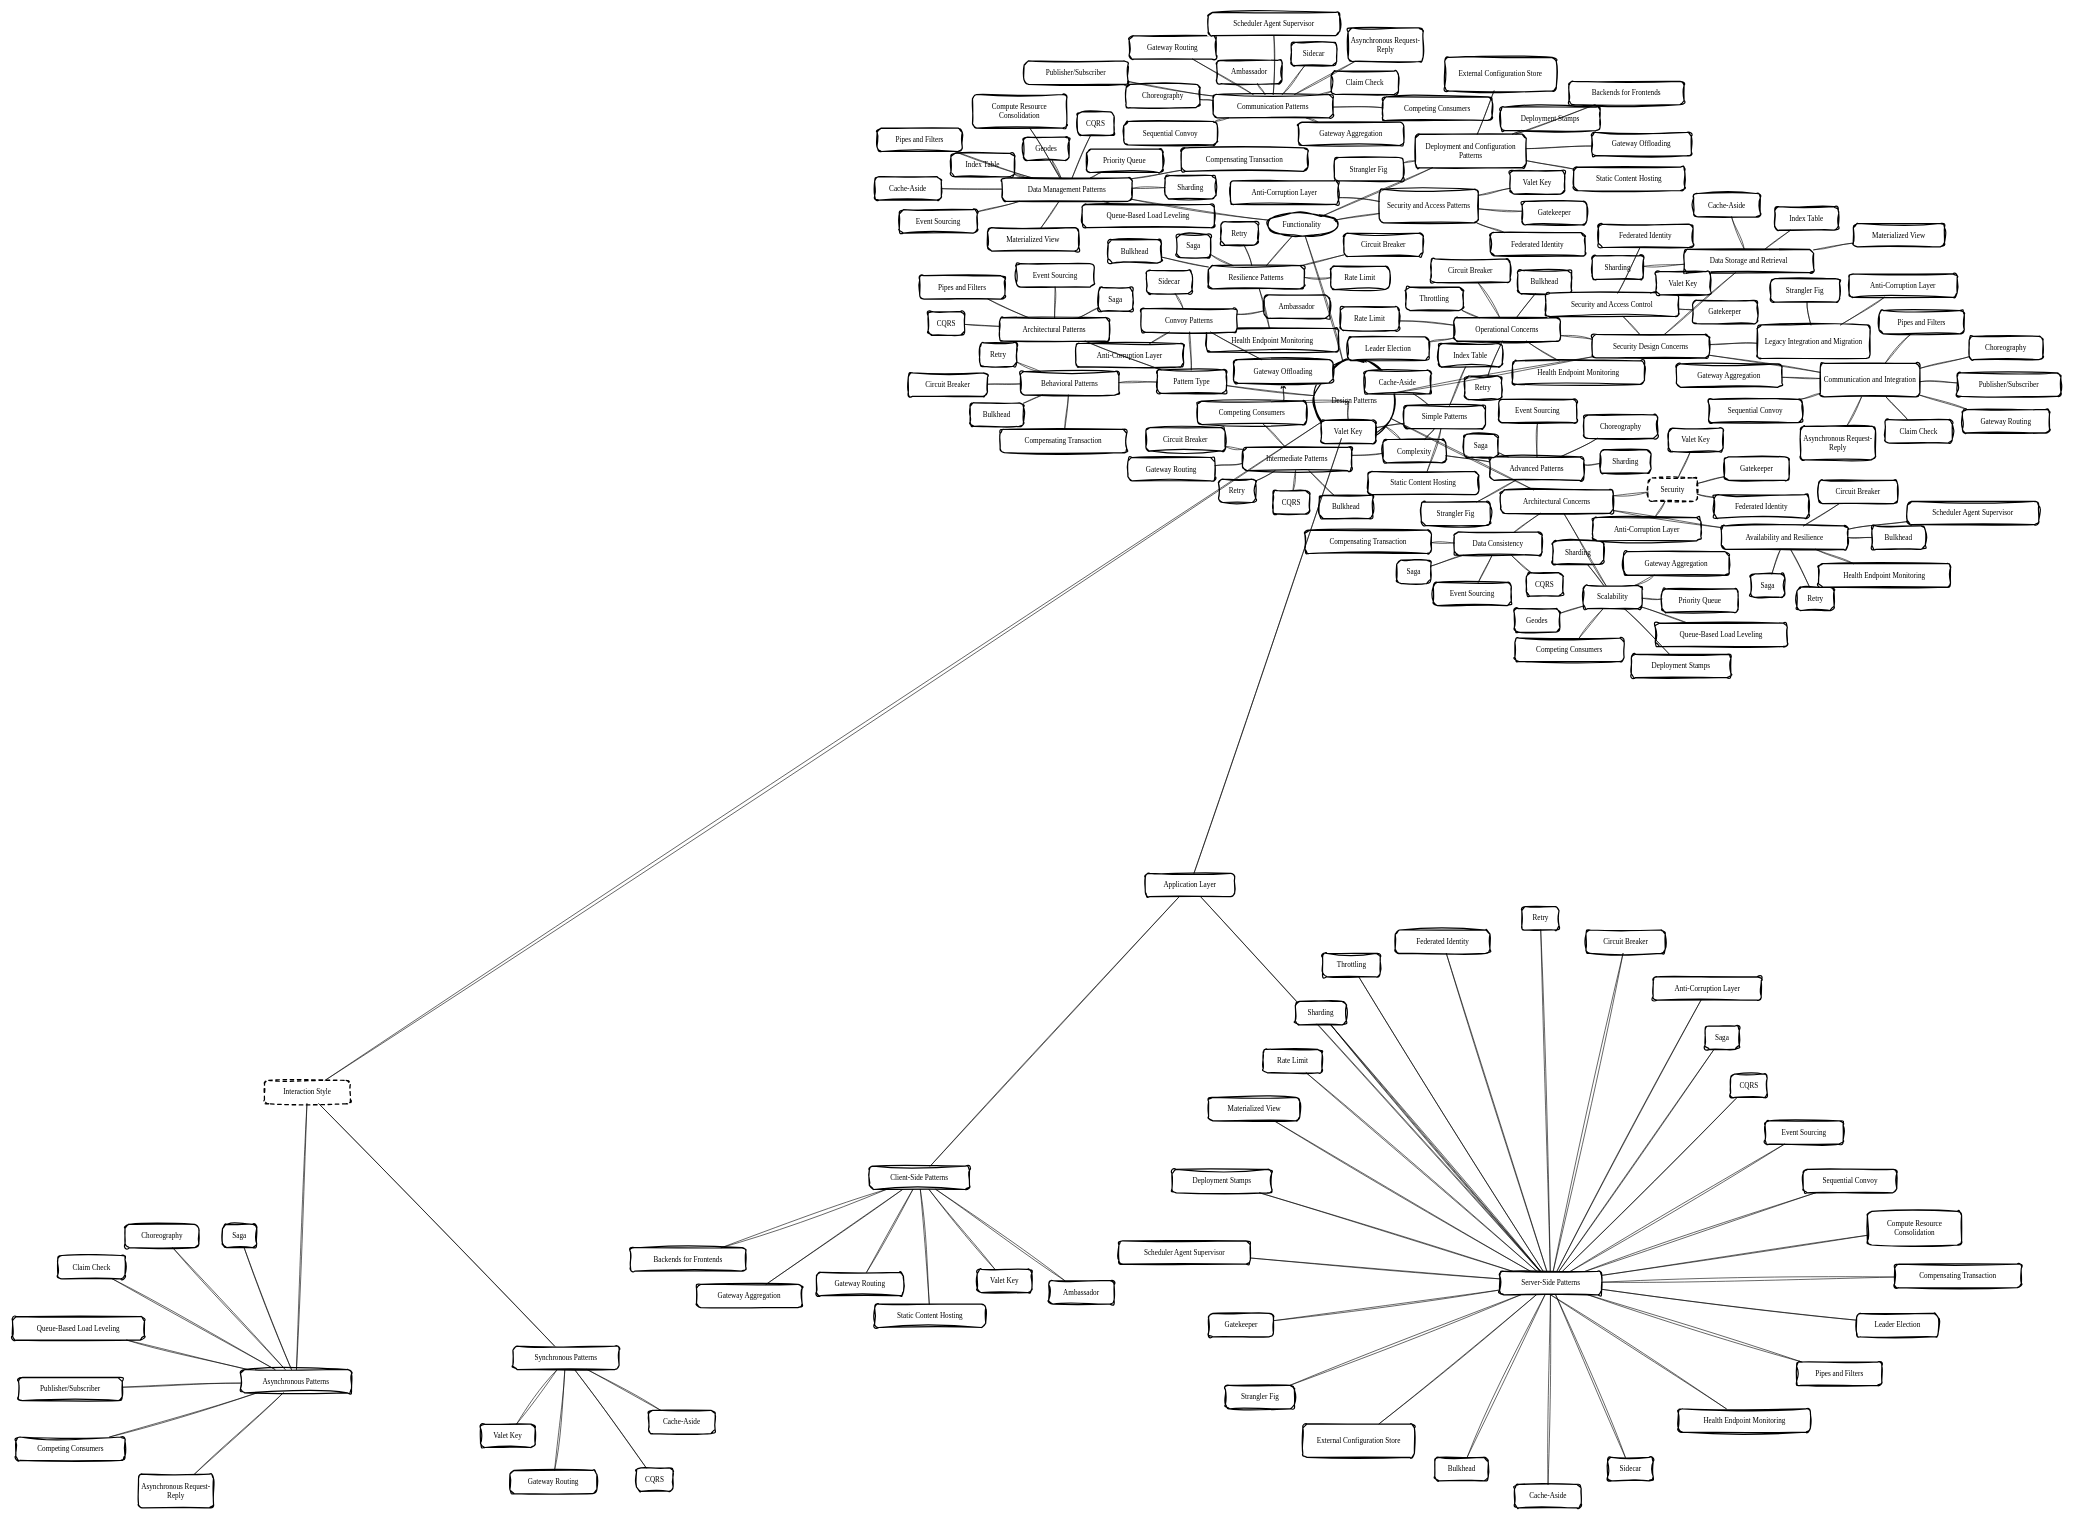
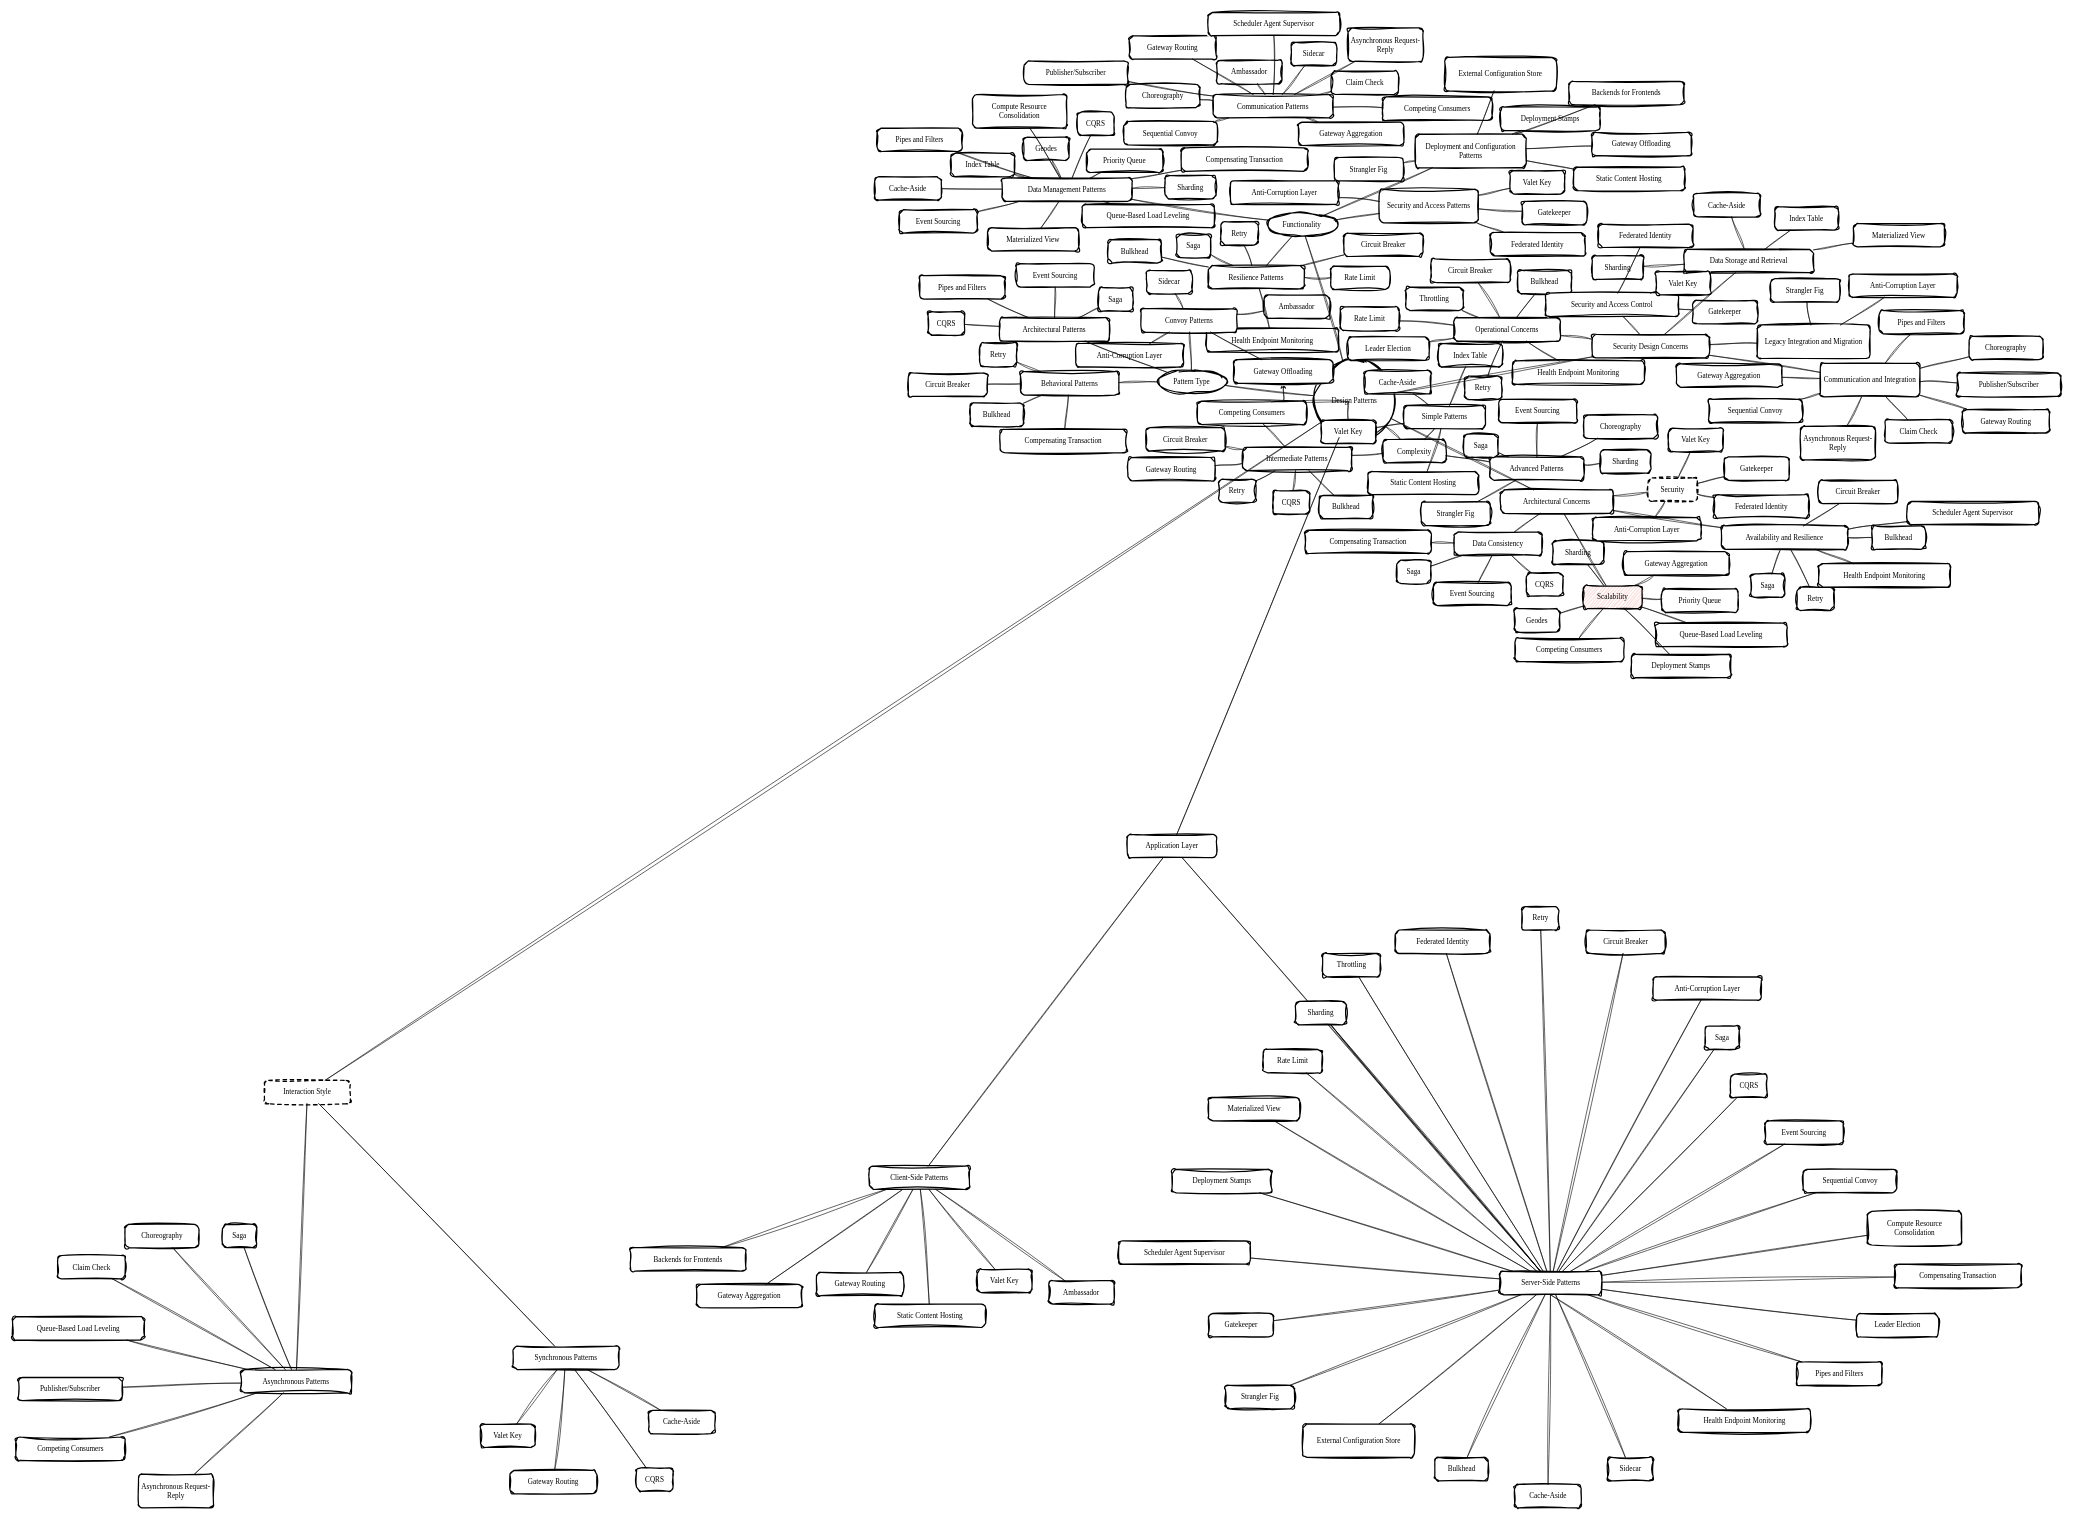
node "Pattern Type": shape rounded rectangle -> ellipse
node "Scalability": fillcolor #ffffff -> #f8cecc
node "Application Layer": moved (1190, 885) -> (1172, 846)
